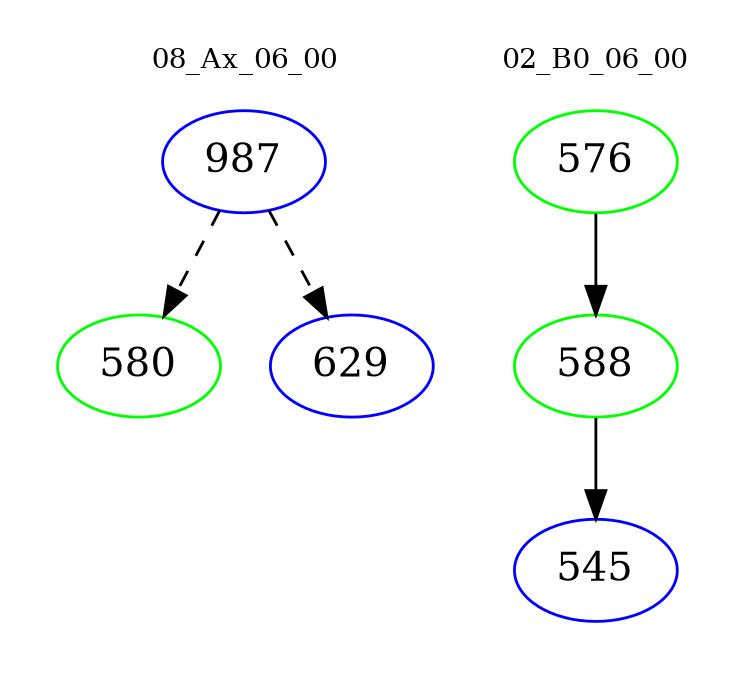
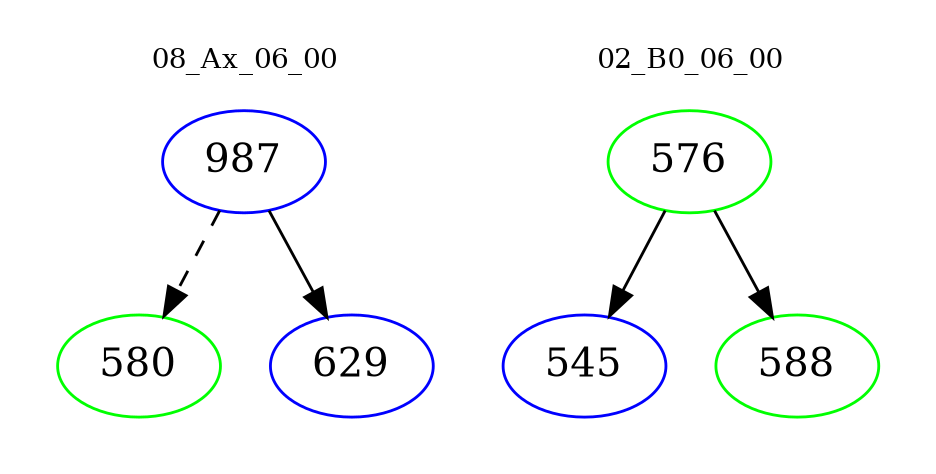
edge "987" -> "629": style dashed -> solid
edge "588" -> "545": now "576" -> "545"
